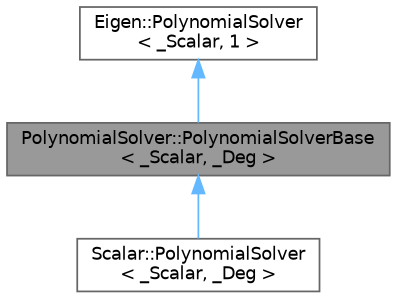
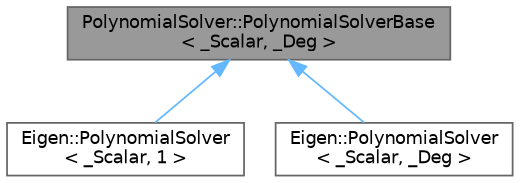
edge "PolynomialSolver::PolynomialSolverBase < _Scalar, _Deg >" -> "Eigen::PolynomialSolver < _Scalar, 1 >": reversed
node "Scalar::PolynomialSolver < _Scalar, _Deg >": label "Scalar::PolynomialSolver < _Scalar, _Deg >" -> "Eigen::PolynomialSolver < _Scalar, _Deg >"
